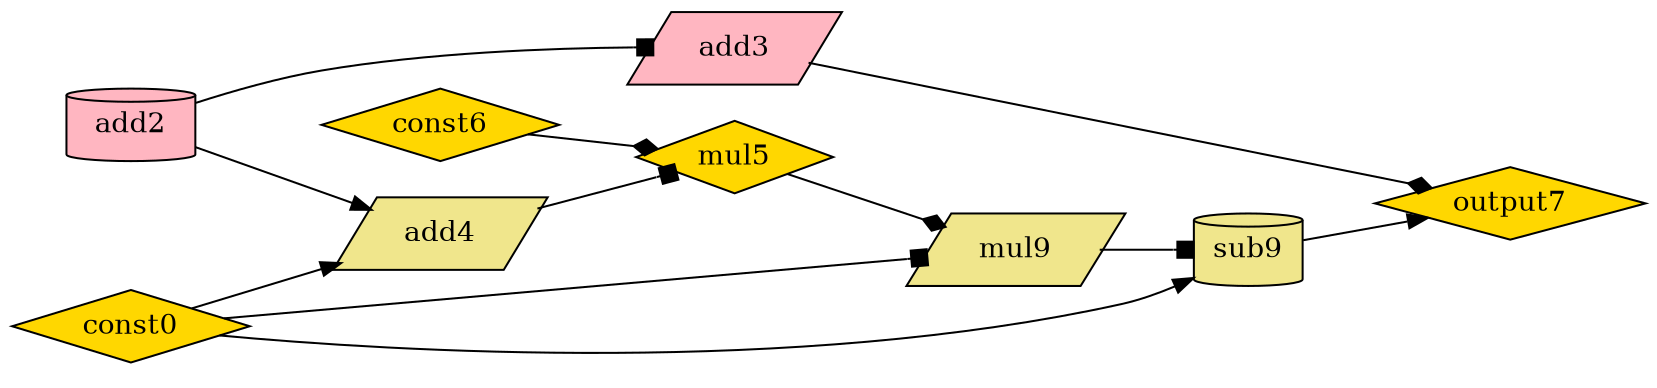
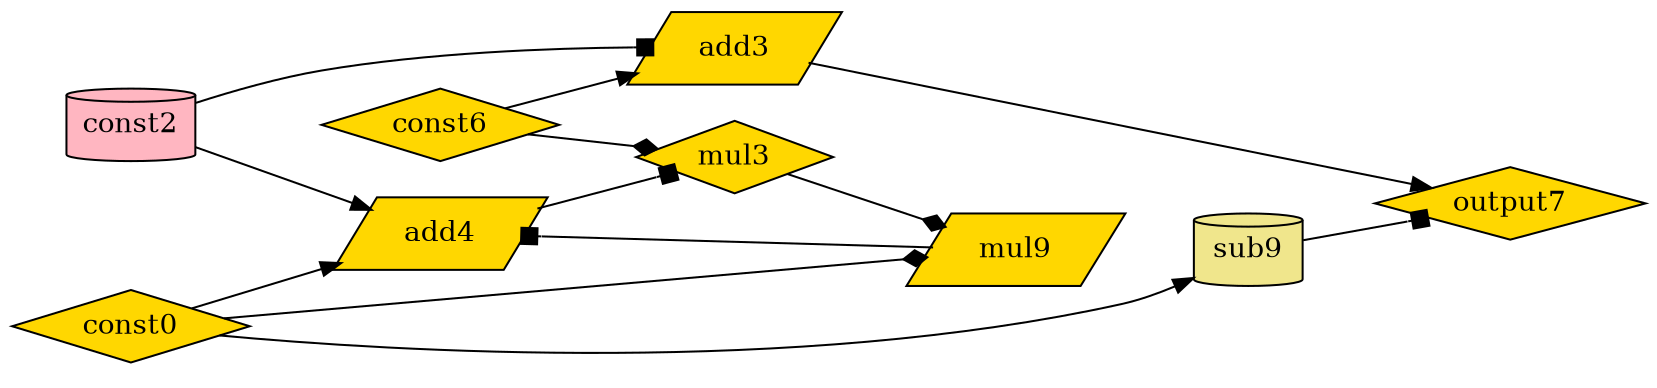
node "add3": fillcolor lightpink -> gold
edge "const6" -> "add3": added
edge "add3" -> "output7": arrowhead diamond -> normal
node "add2": label "add2" -> "const2"
node "mul5": label "mul5" -> "mul3"
edge "sub9" -> "output7": arrowhead normal -> box
node "add4": fillcolor khaki -> gold
node "mul9": fillcolor khaki -> gold
edge "mul9" -> "sub9": now "mul9" -> "add4"
edge "const0" -> "mul9": arrowhead box -> diamond
